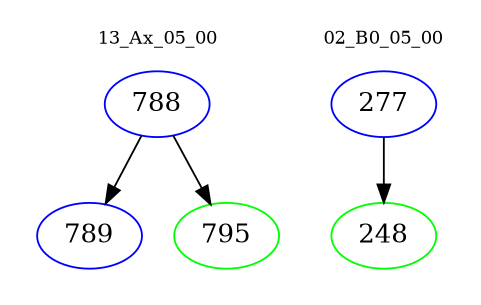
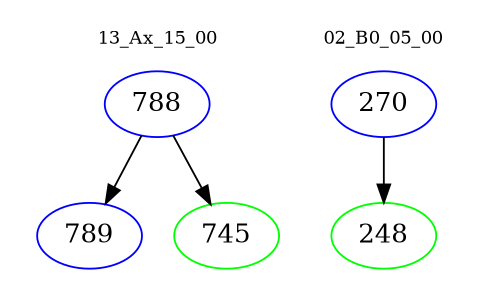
cluster "13_Ax_05_00": label "13_Ax_05_00" -> "13_Ax_15_00"
node "277": label "277" -> "270"
node "795": label "795" -> "745"
